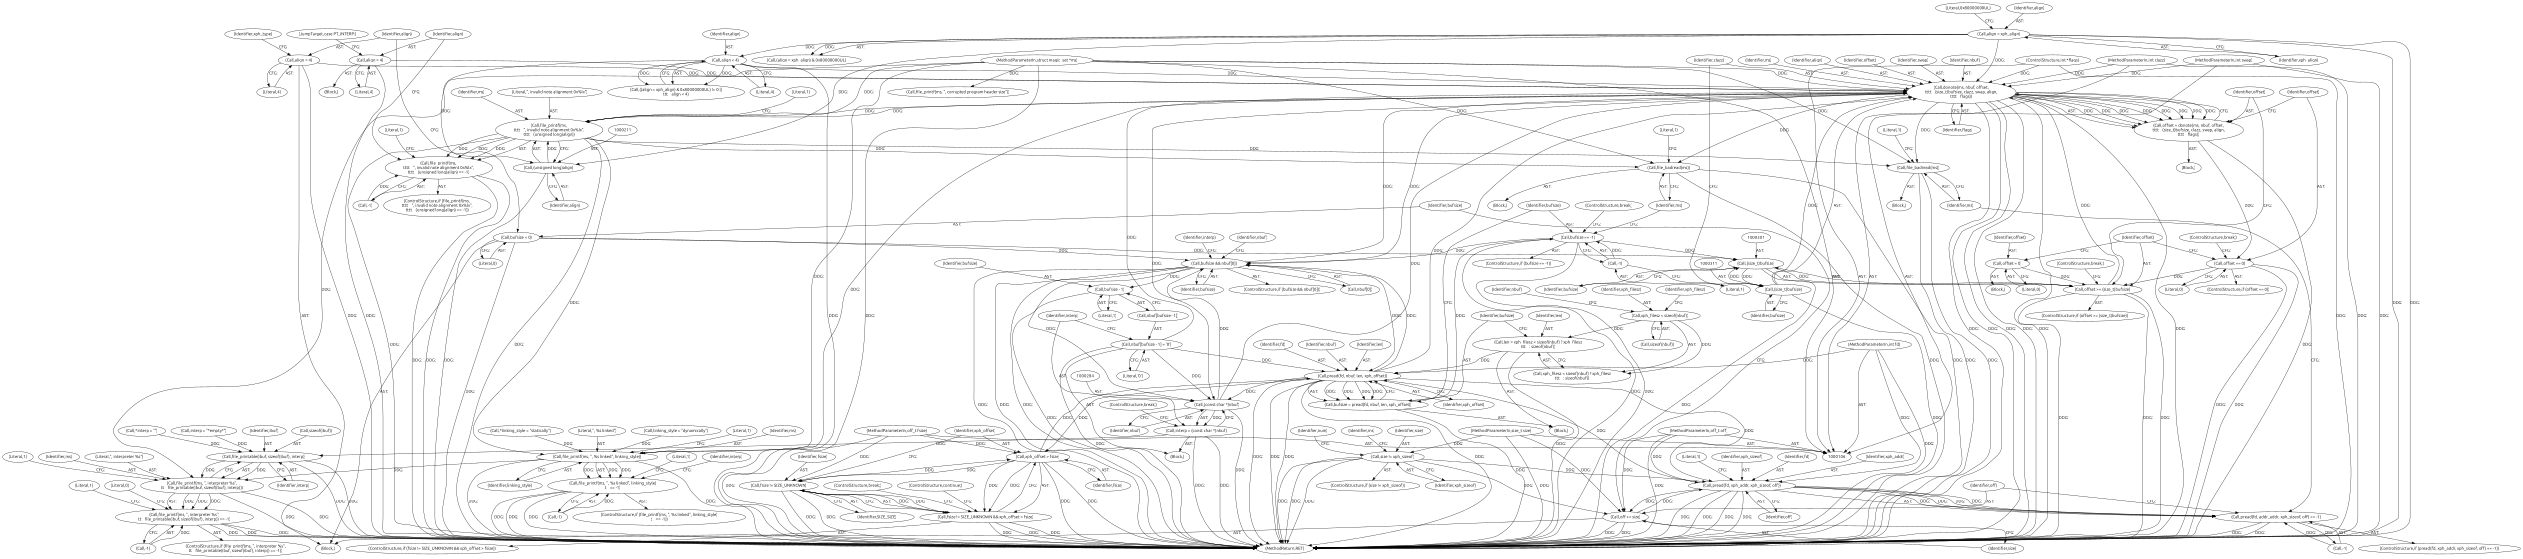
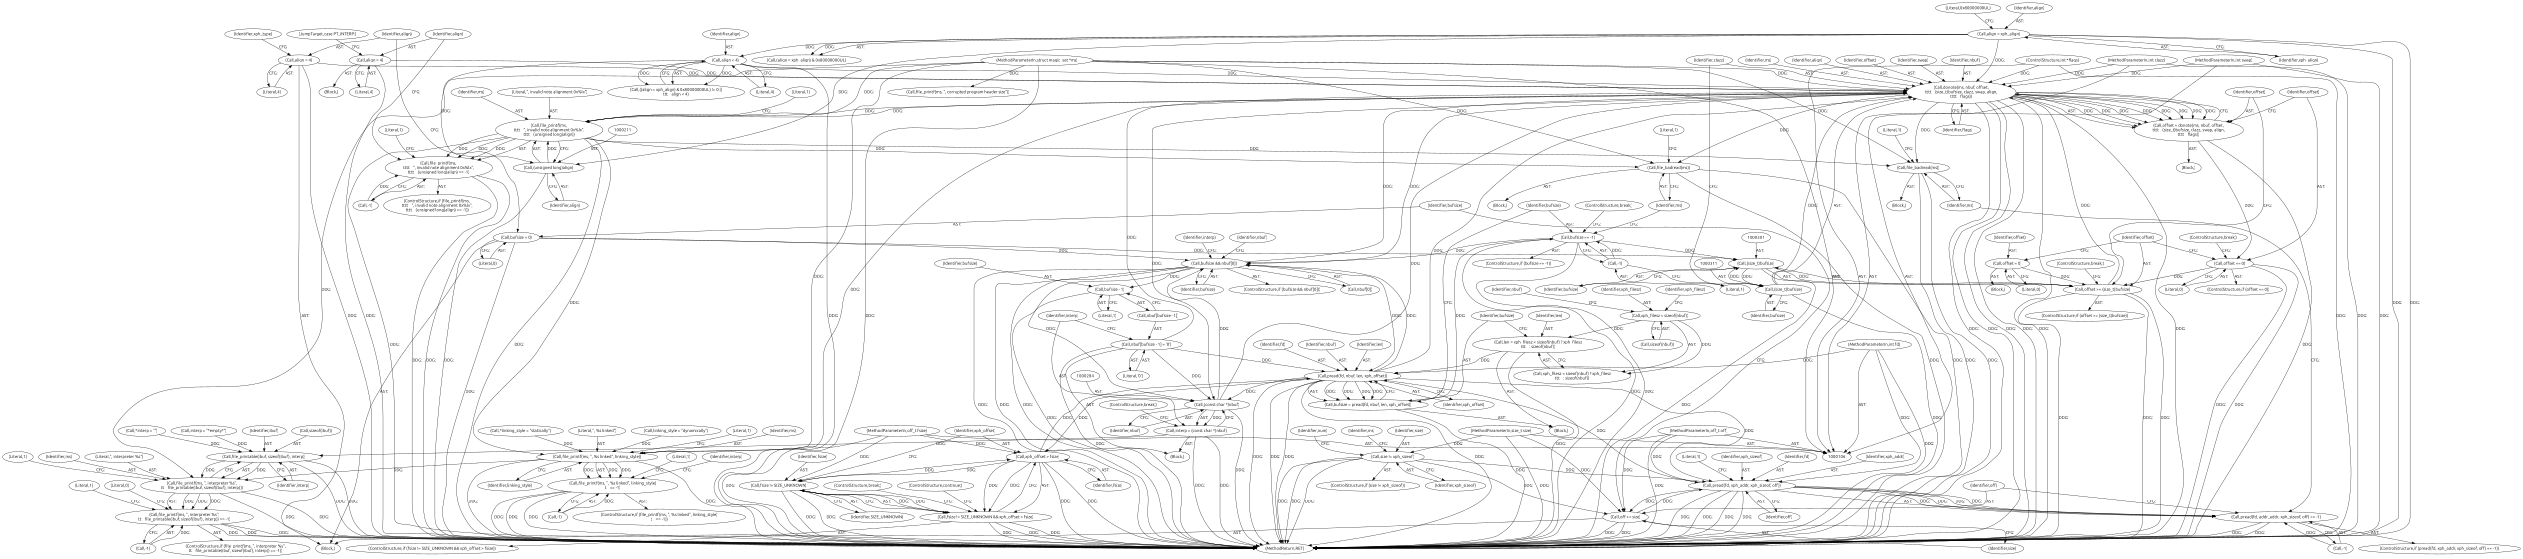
edge "(Call,nbuf[bufsize - 1] = '0')" -> "(Literal,'0')": label "CFG: " -> "AST: "
node "(Identifier,SIZE_SIZE)": label "(Identifier,SIZE_SIZE)" -> "(Identifier,SIZE_UNKNOWN)"
